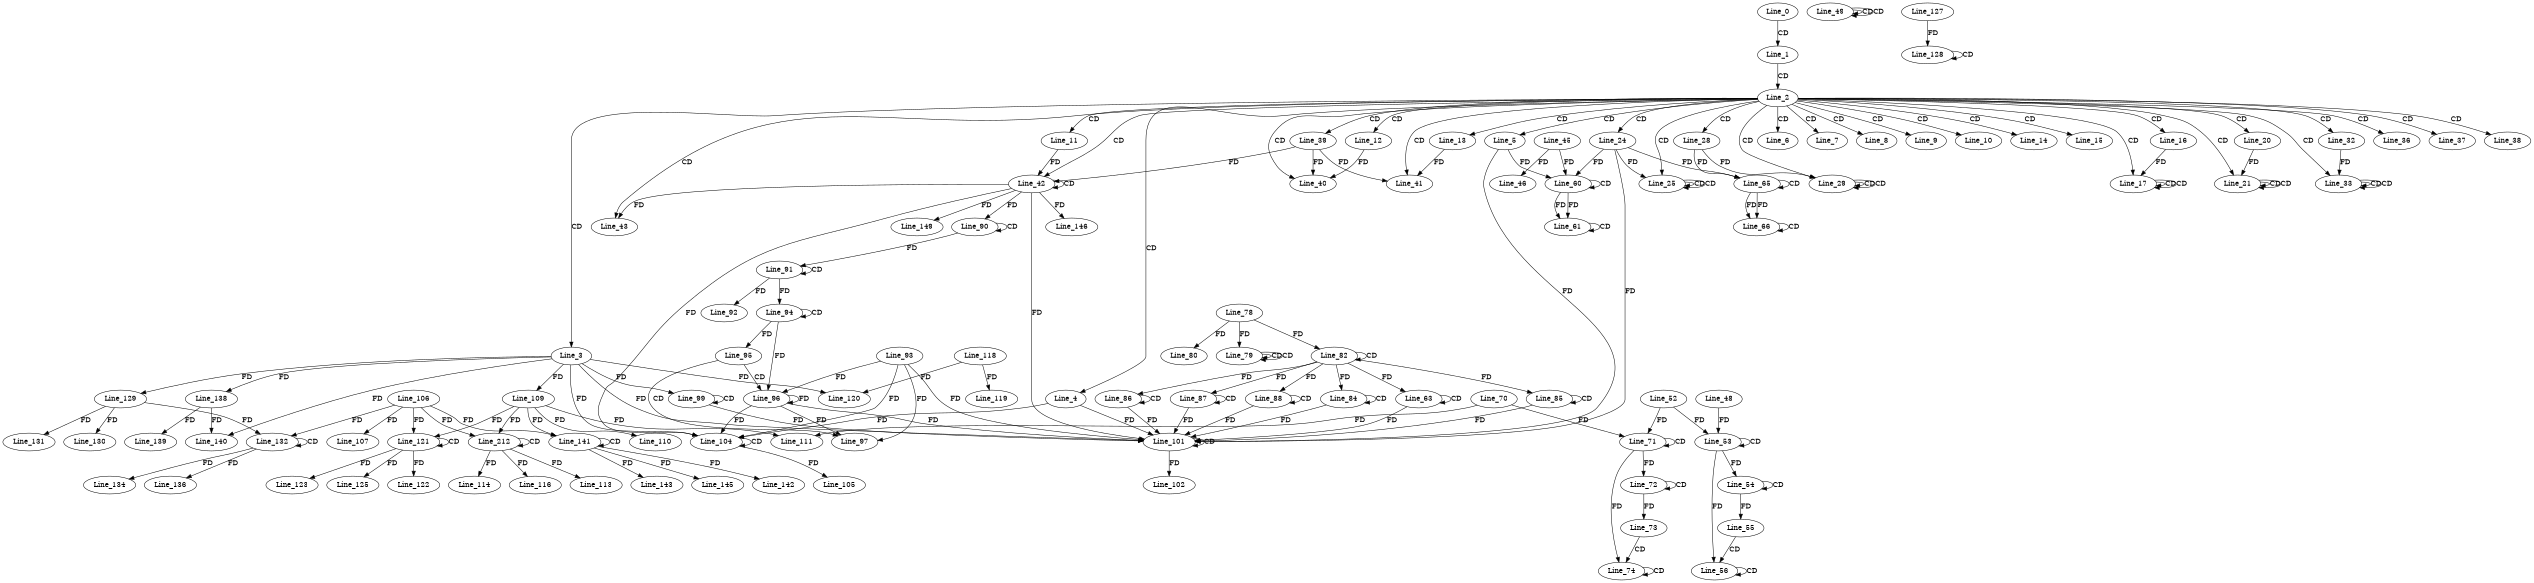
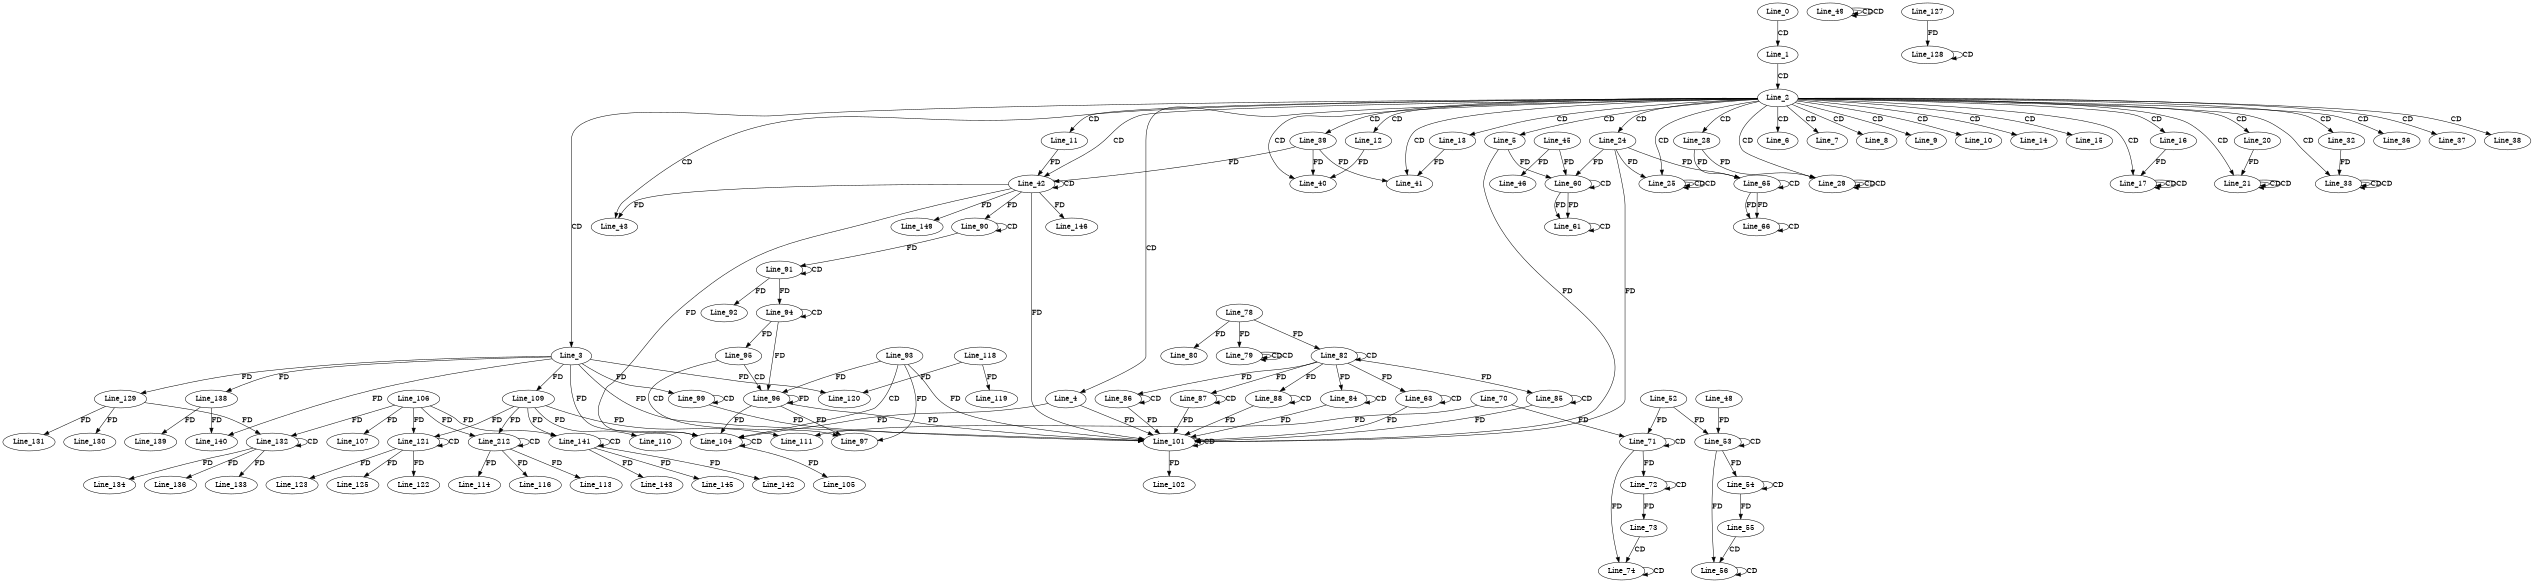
edge "Line_93" -> "Line_104": label "FD" -> "CD"
node "Line_133": added
